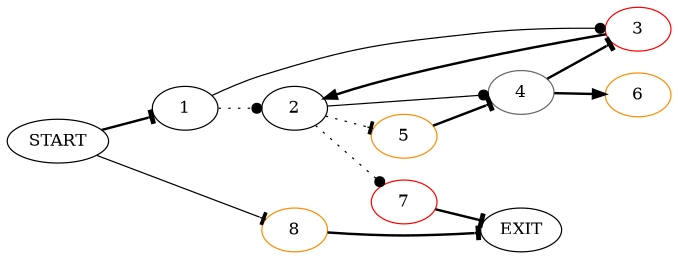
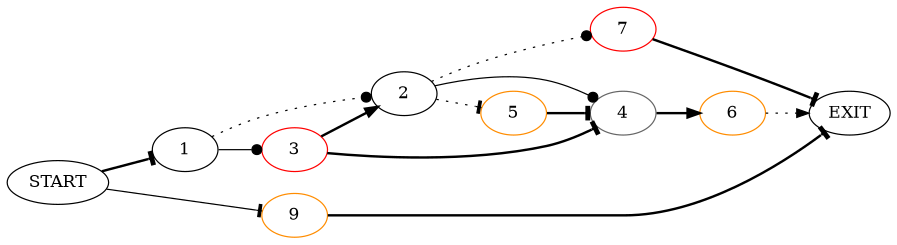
edge "4" -> "3": reversed
edge "6" -> "EXIT": added
node "8": label "8" -> "9"
